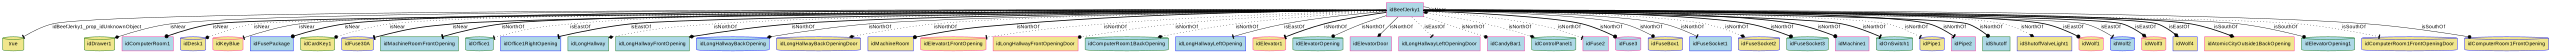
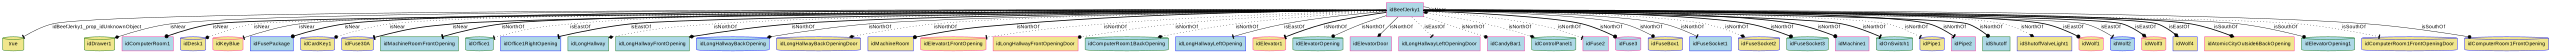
node "idCardKey1": color darkgreen -> blue
node "idAtomicCityOutside1BackOpening": label "idAtomicCityOutside1BackOpening" -> "idAtomicCityOutside6BackOpening"
